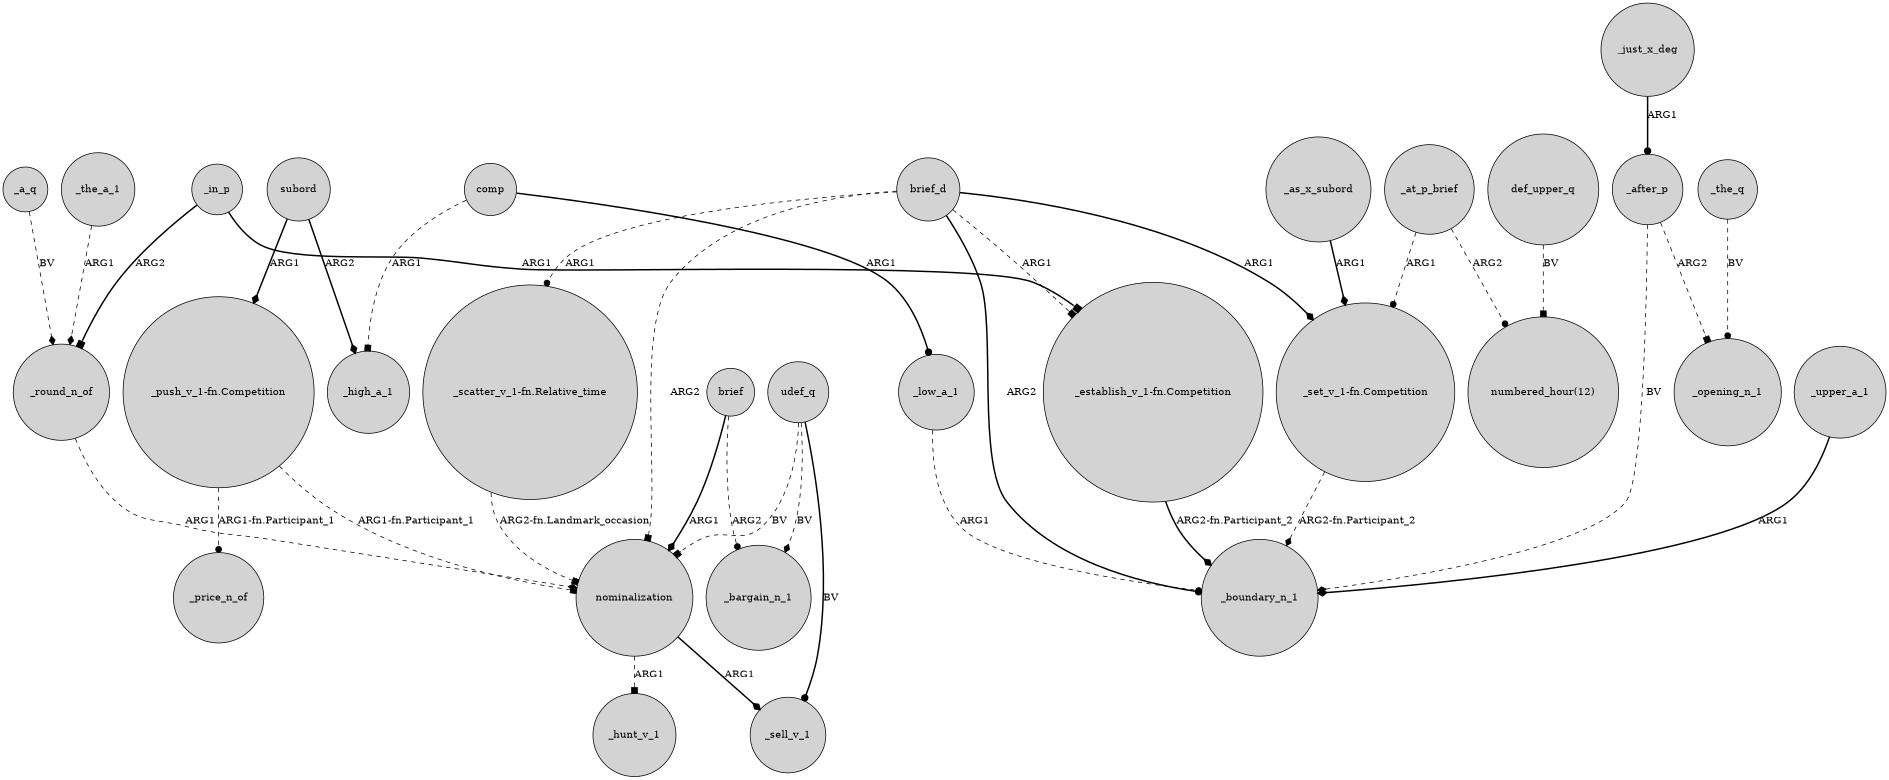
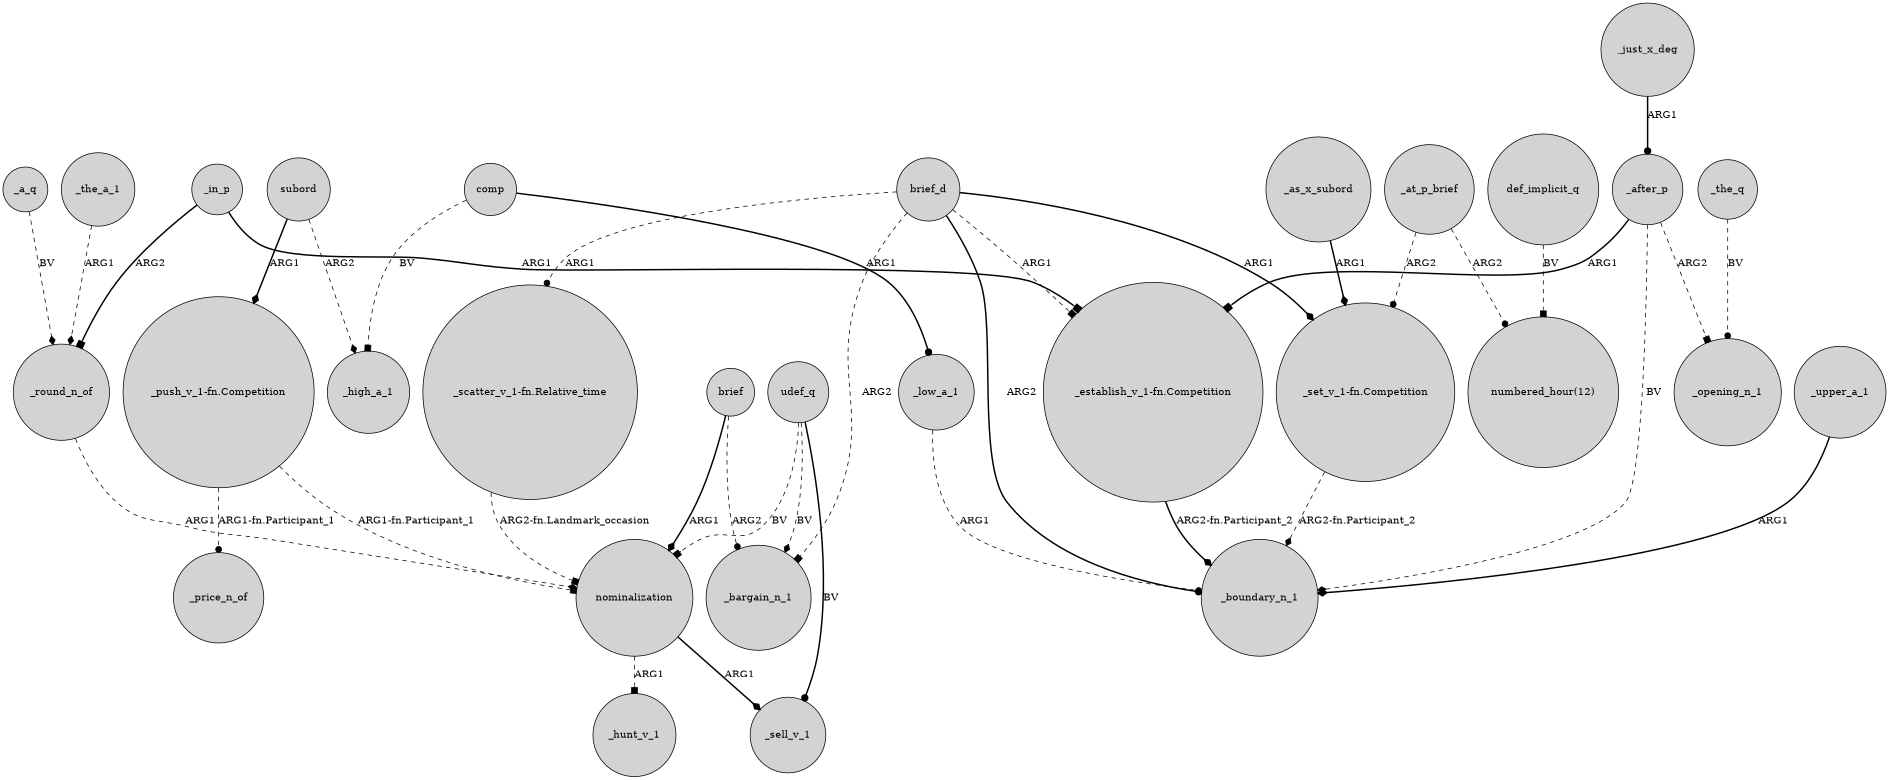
node "def_upper_q": label "def_upper_q" -> "def_implicit_q"
edge "comp" -> "_high_a_1": label "ARG1" -> "BV"
edge "_at_p_brief" -> "_set_v_1-fn.Competition": label "ARG1" -> "ARG2"
edge "_after_p" -> "_establish_v_1-fn.Competition": added, label "ARG1"
edge "subord" -> "_high_a_1": style bold -> dashed
edge "brief_d" -> "nominalization": now "brief_d" -> "_bargain_n_1"
